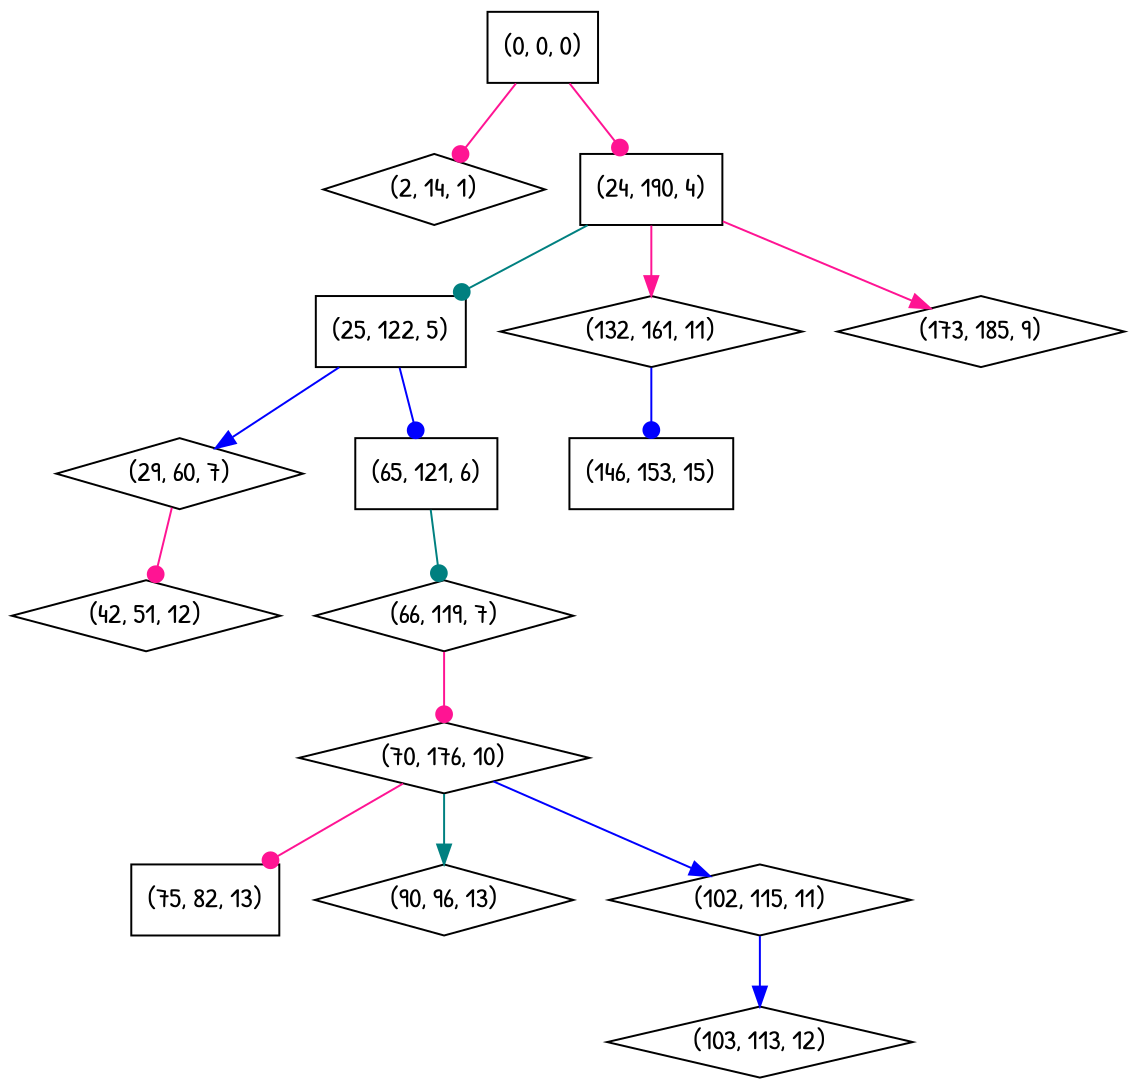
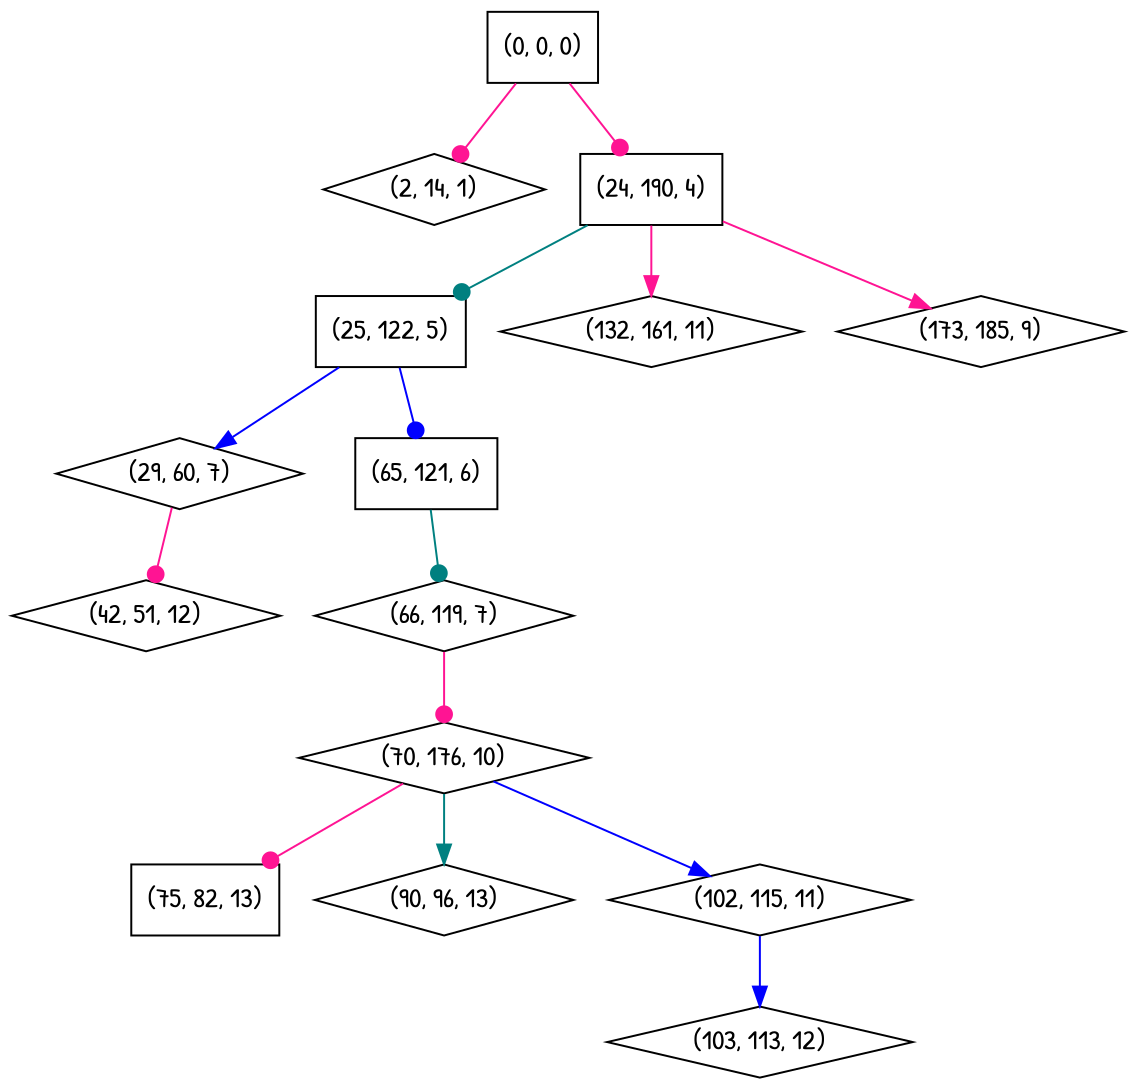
node "(146, 153, 15)": removed
